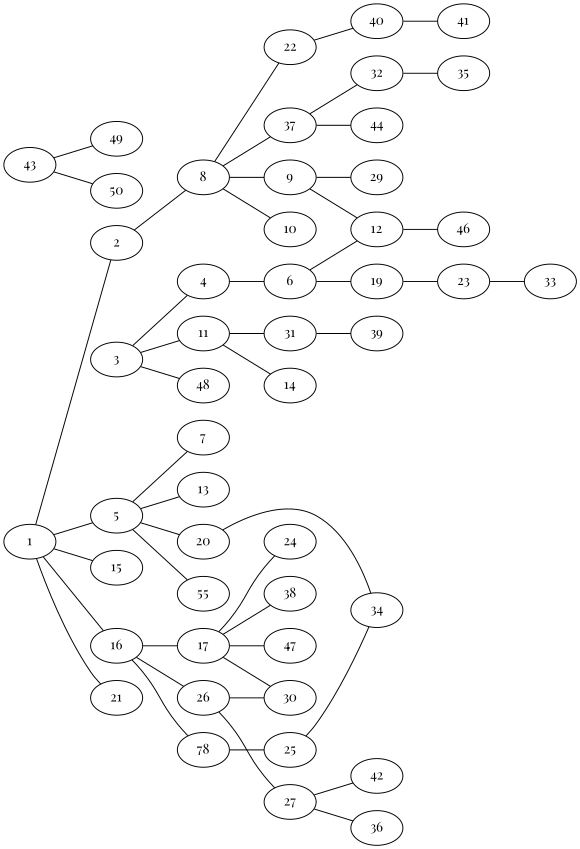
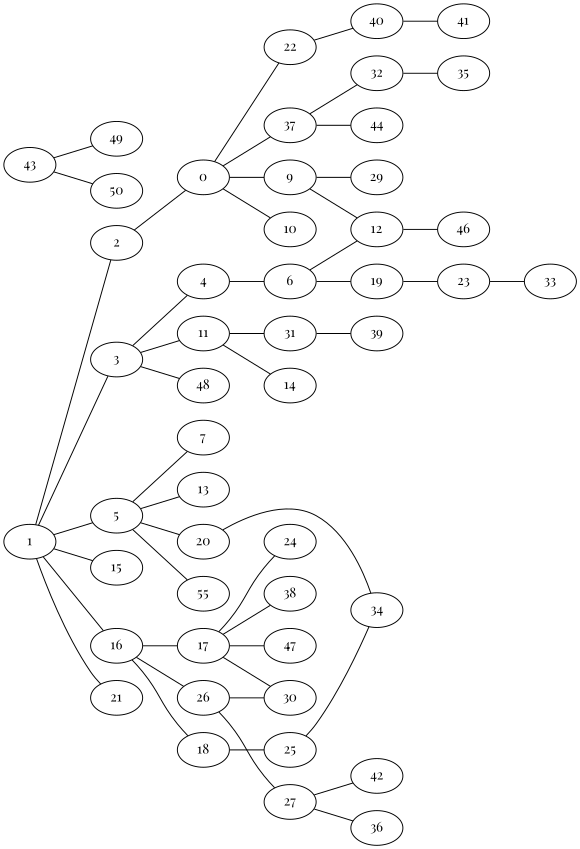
node "8": label "8" -> "0"
edge "3" -- "1": added
node "78": label "78" -> "18"
